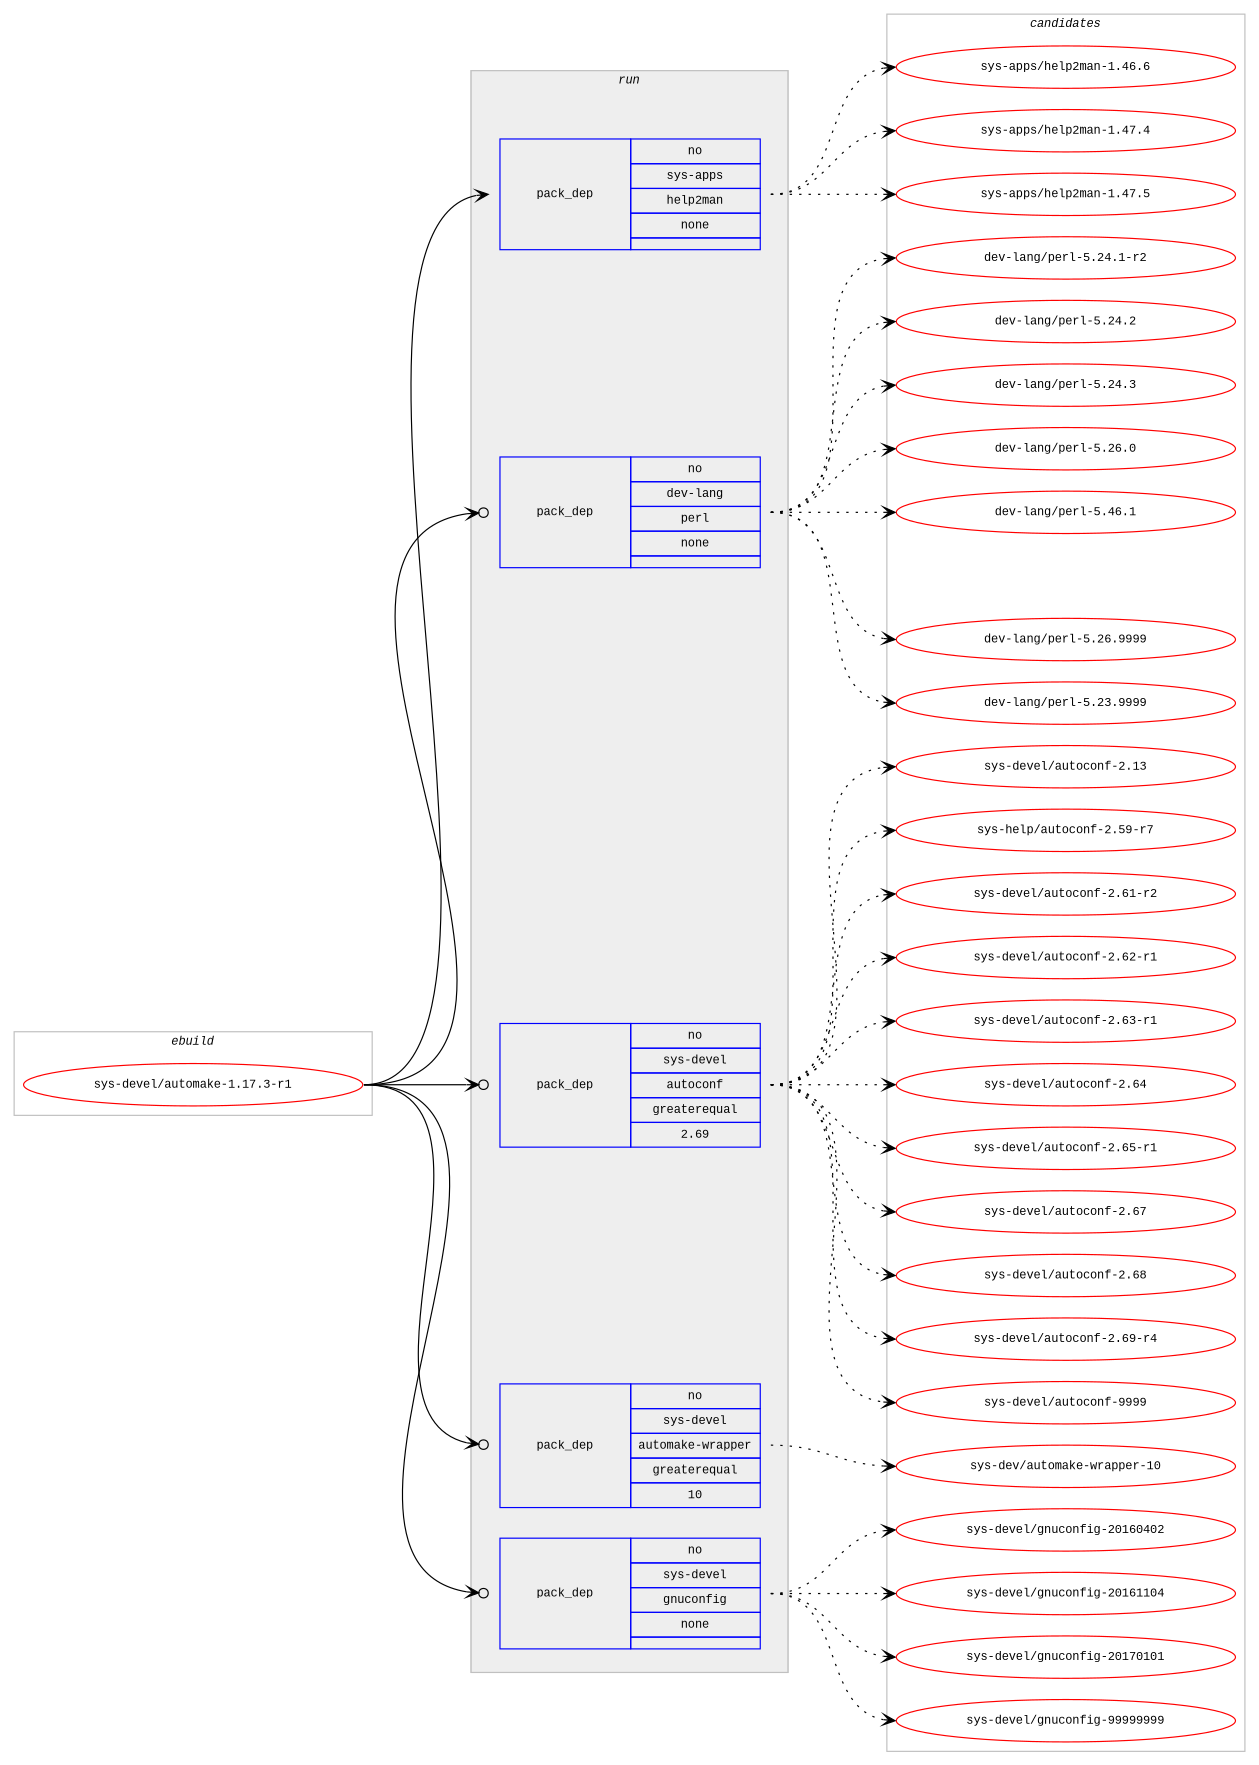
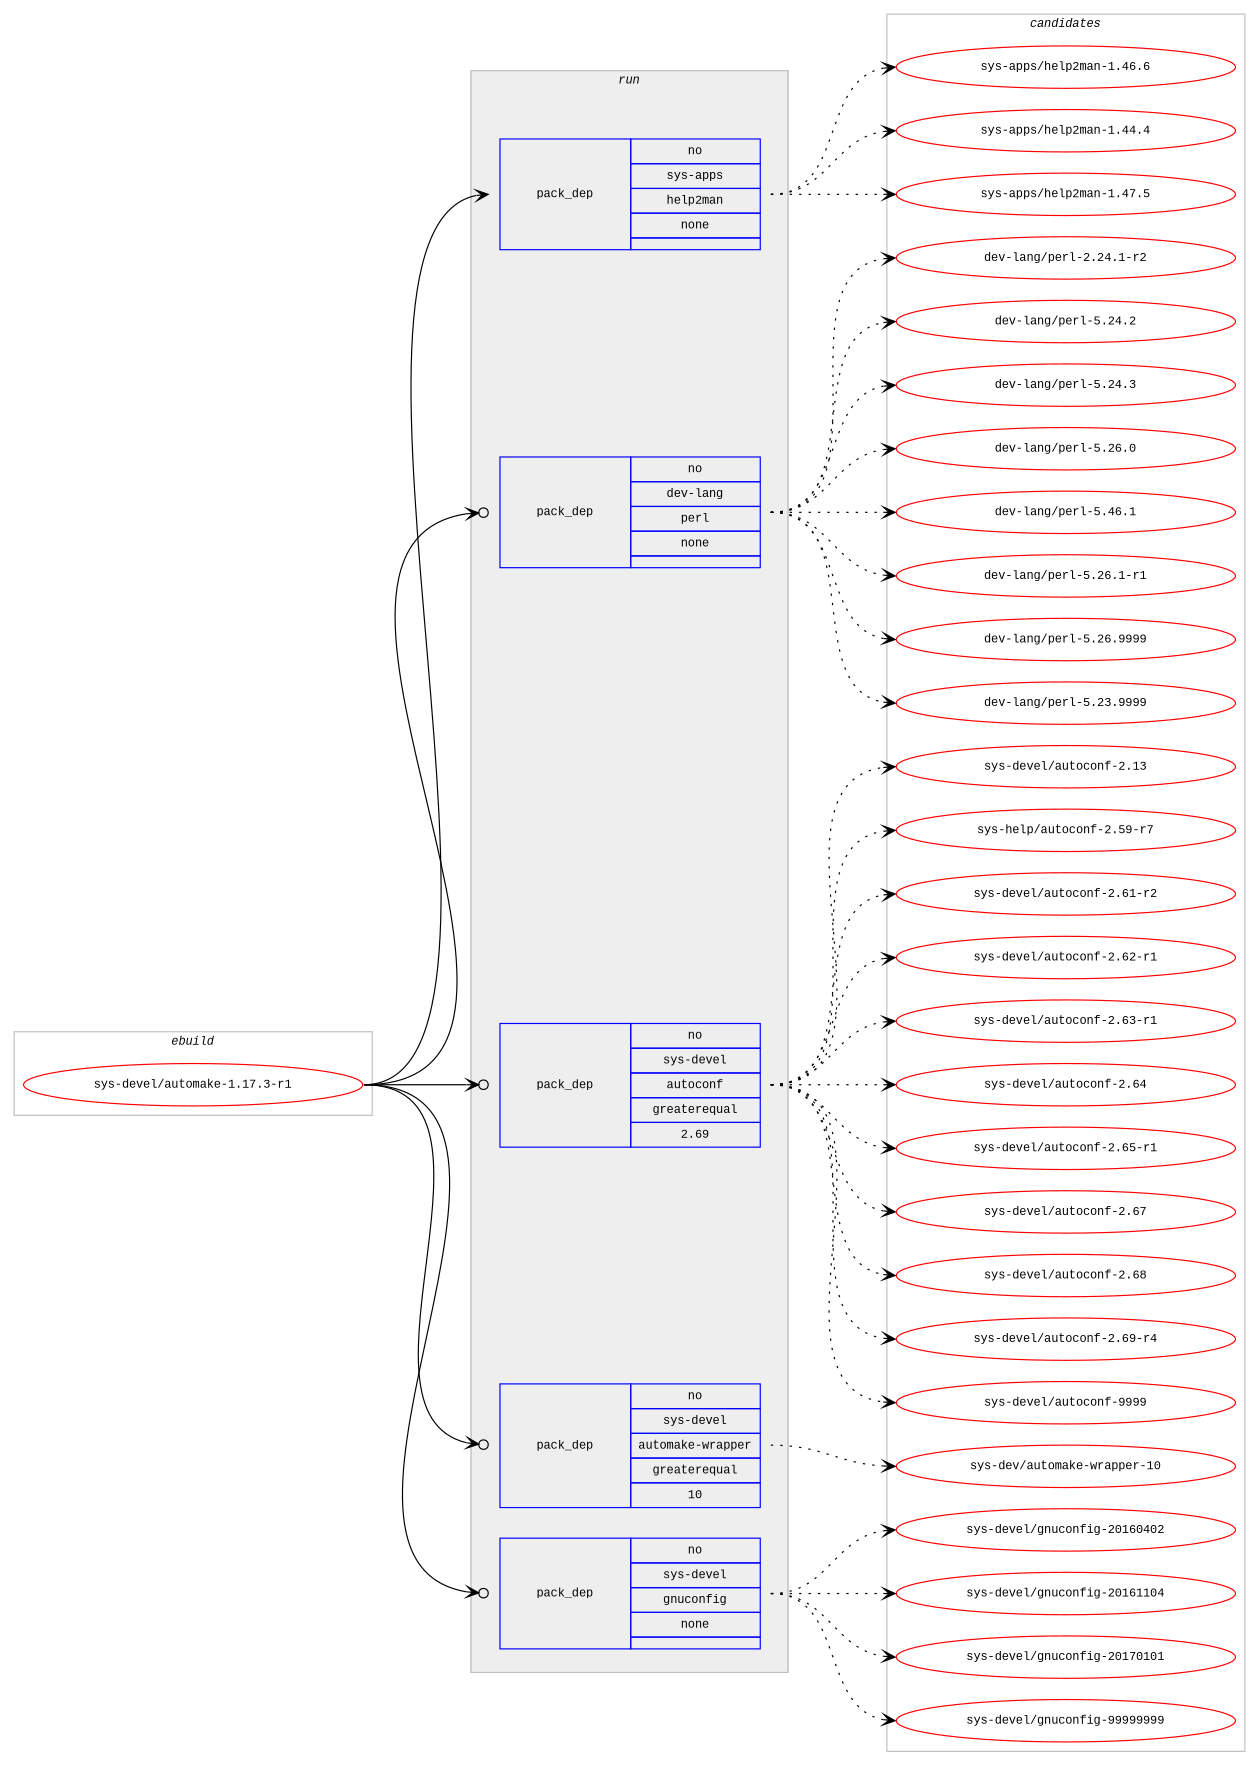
node "sys-apps/help2man-1.47.4": label "sys-apps/help2man-1.47.4" -> "sys-apps/help2man-1.44.4"
node "dev-lang/perl-5.24.1-r2": label "dev-lang/perl-5.24.1-r2" -> "dev-lang/perl-2.24.1-r2"
node "dev-lang/perl-5.26.1-r1": added
